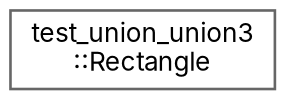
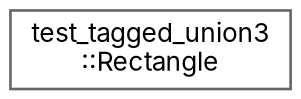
node "test_union_union3 ::Rectangle": label "test_union_union3 ::Rectangle" -> "test_tagged_union3 ::Rectangle"
